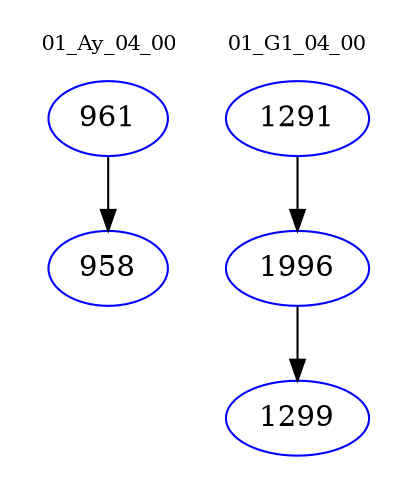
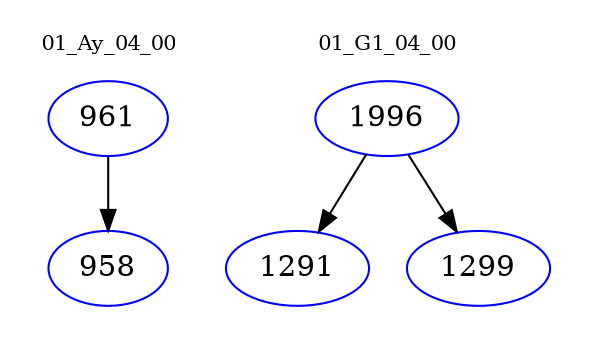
edge "1291" -> "1996": reversed
